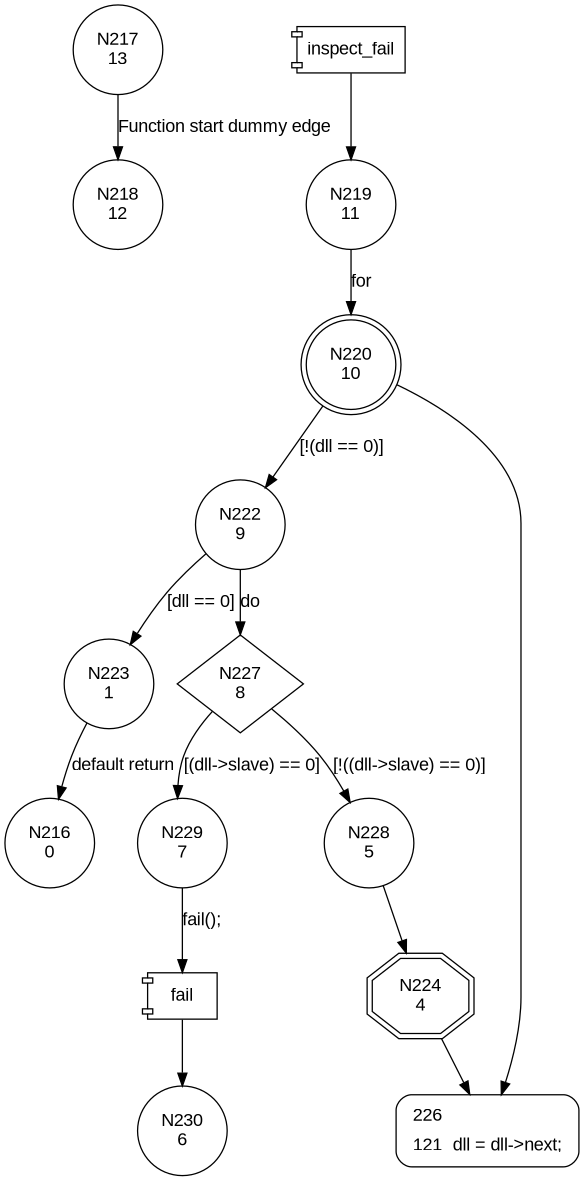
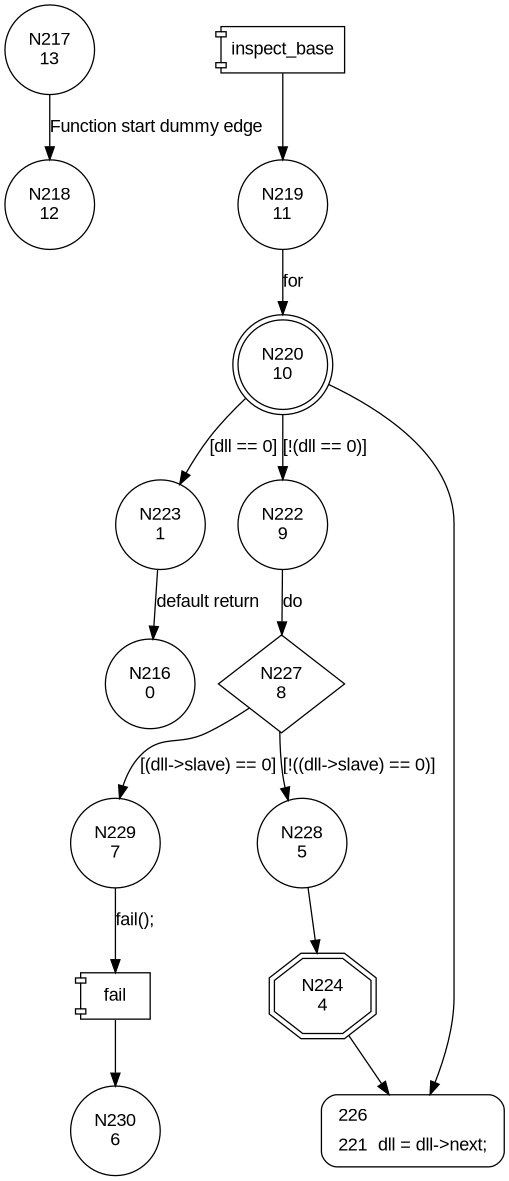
node "inspect_fail": label "inspect_fail" -> "inspect_base"
edge "N222 9" -> "N223 1": now "N220 10" -> "N223 1"
node "226": text "121" -> "221"
